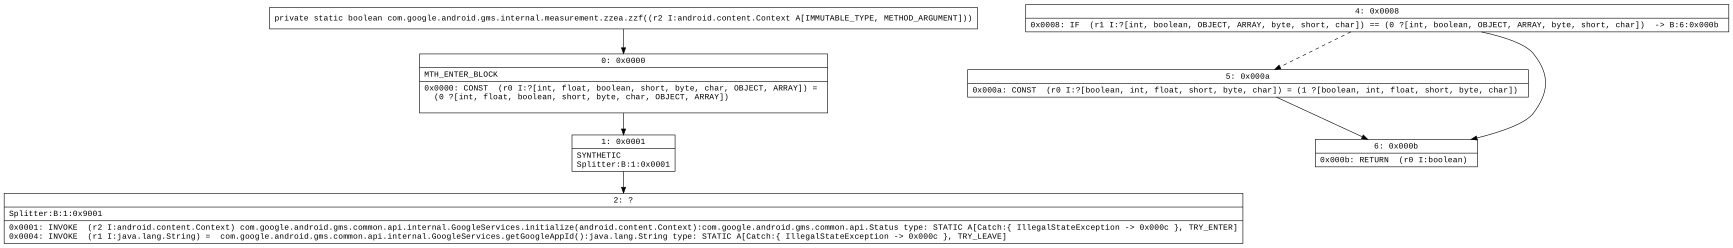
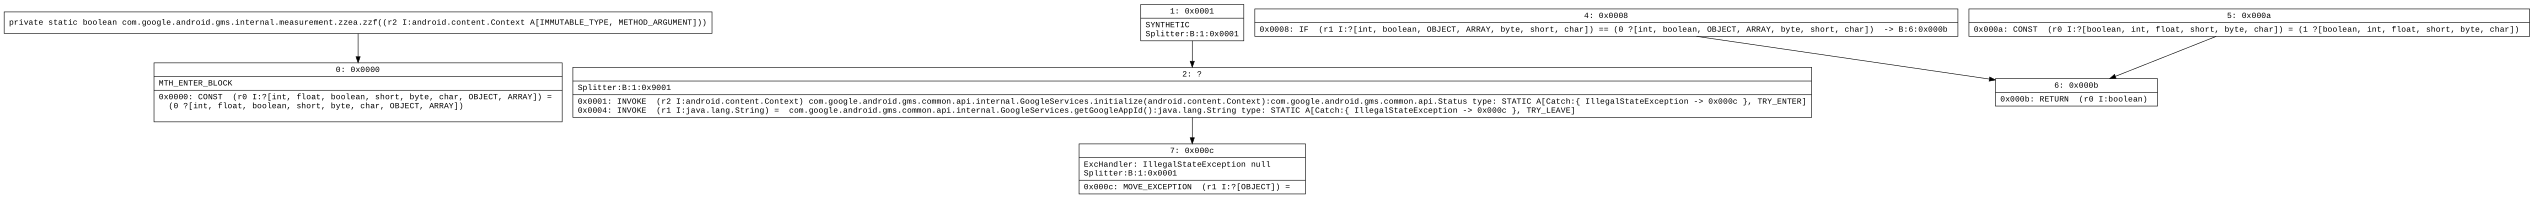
edge "4: 0x0008" -> "5: 0x000a": removed
edge "0: 0x0000" -> "1: 0x0001": removed
node "7: 0x000c": added
